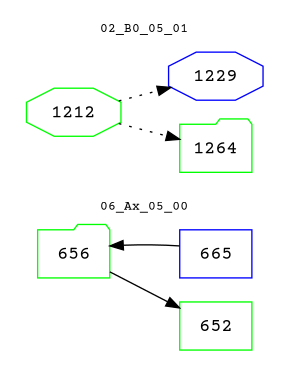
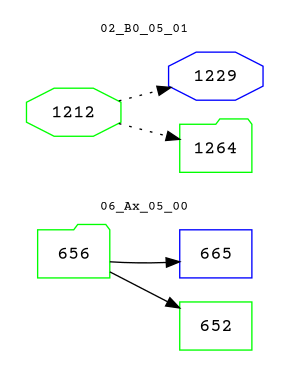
edge "665" -> "656": reversed
